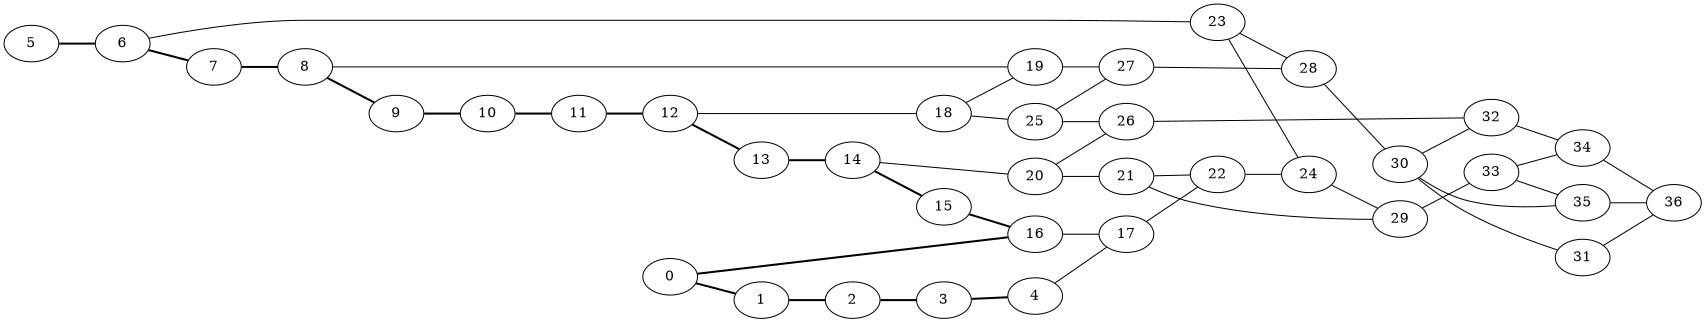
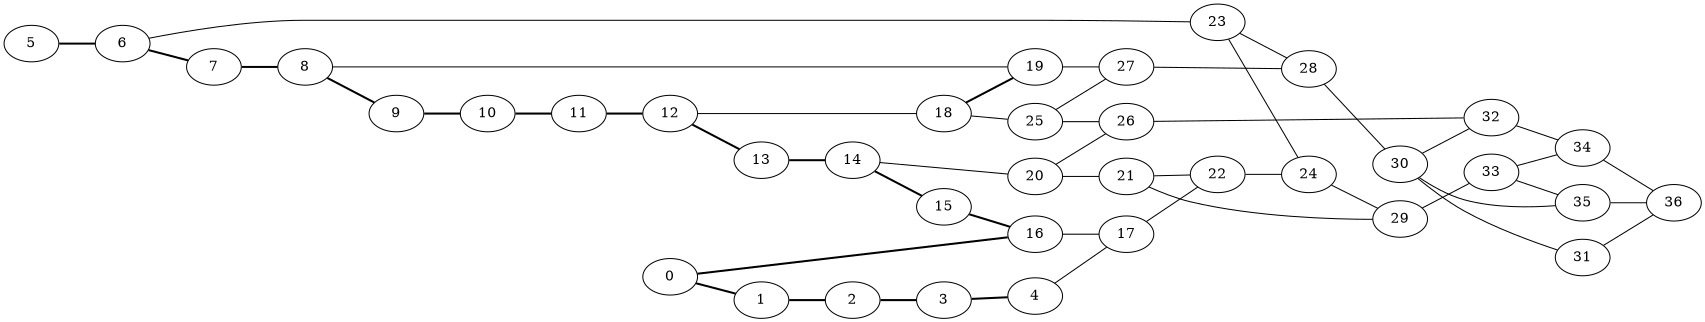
edge "19" -- "18": style solid -> bold
